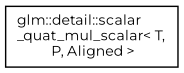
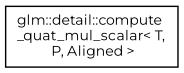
node "glm::detail::scalar _quat_mul_scalar< T, P, Aligned >": label "glm::detail::scalar _quat_mul_scalar< T, P, Aligned >" -> "glm::detail::compute _quat_mul_scalar< T, P, Aligned >"
